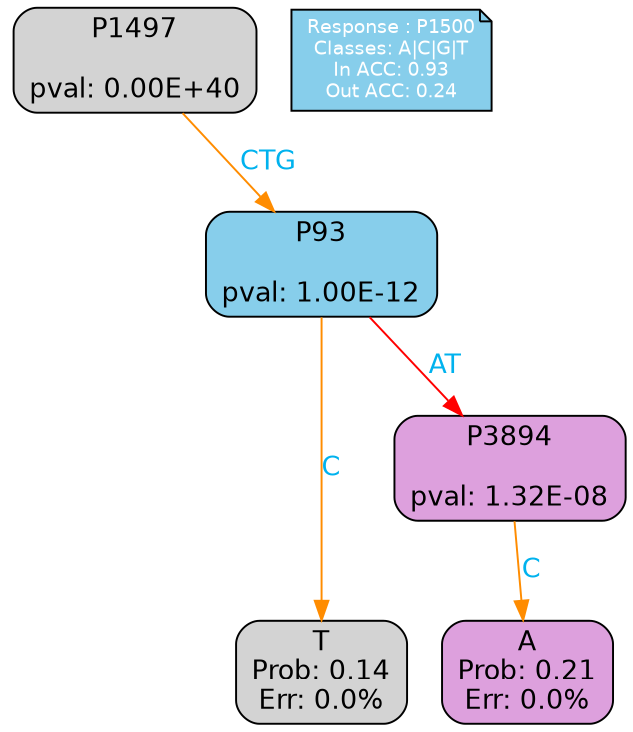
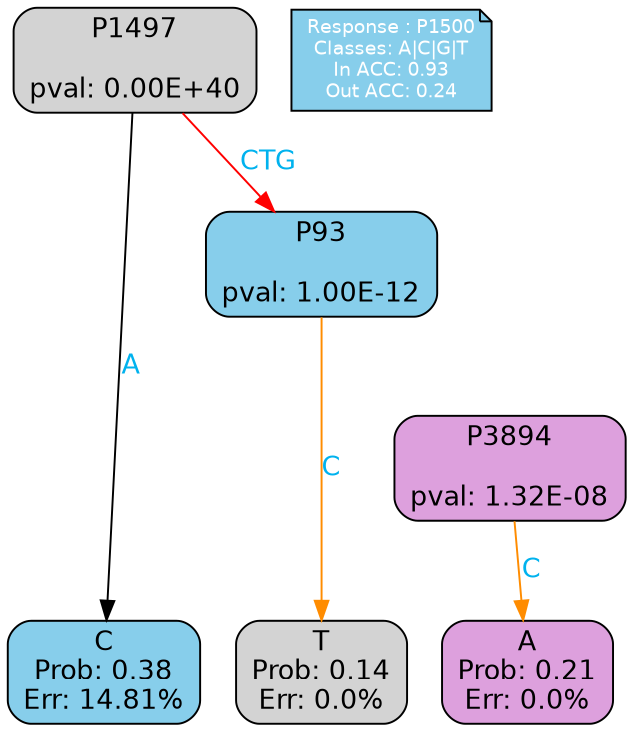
edge "P1497 pval: 0.00E+40" -> "P93 pval: 1.00E-12": color darkorange -> red
edge "P93 pval: 1.00E-12" -> "P3894 pval: 1.32E-08": removed, label "AT"
node "C Prob: 0.38 Err: 14.81%": added
